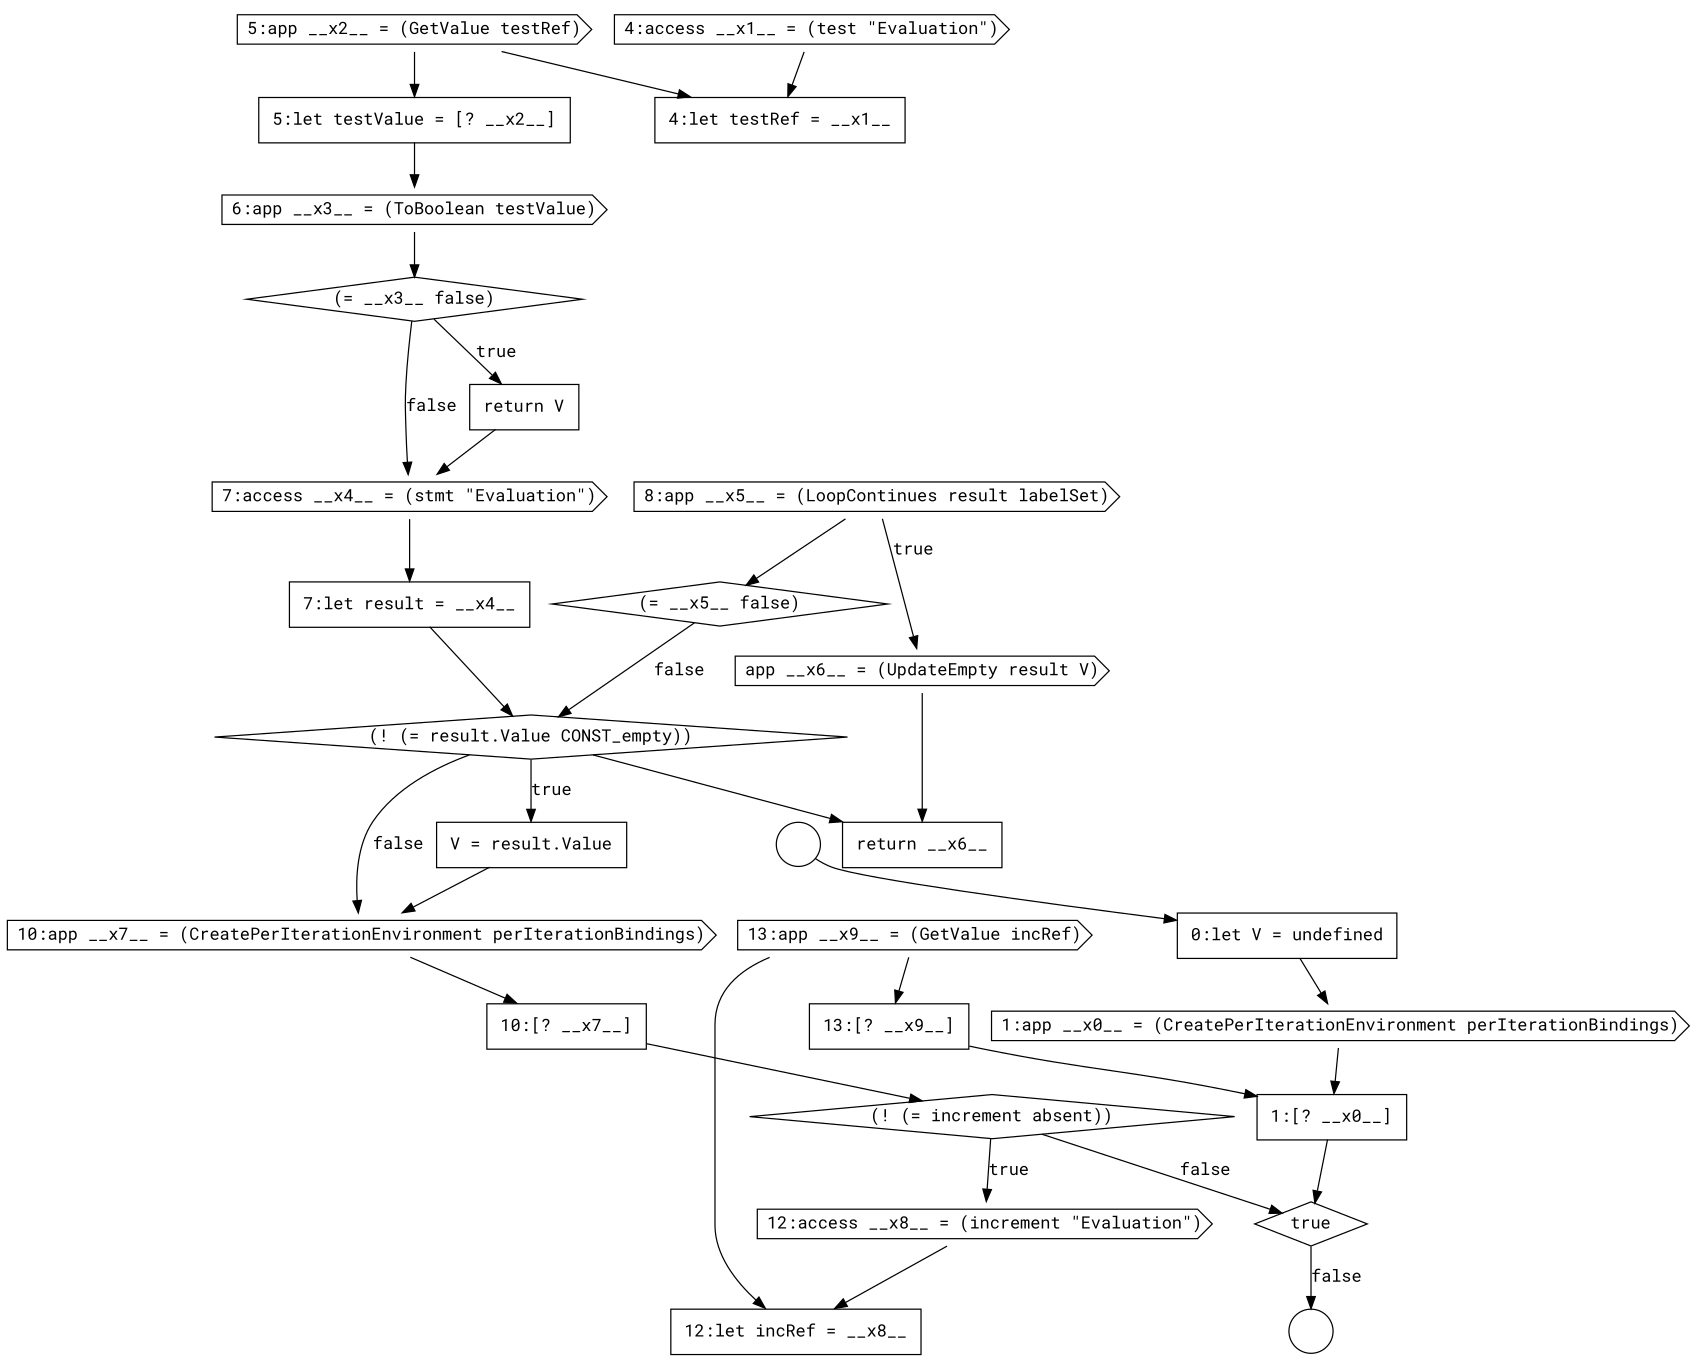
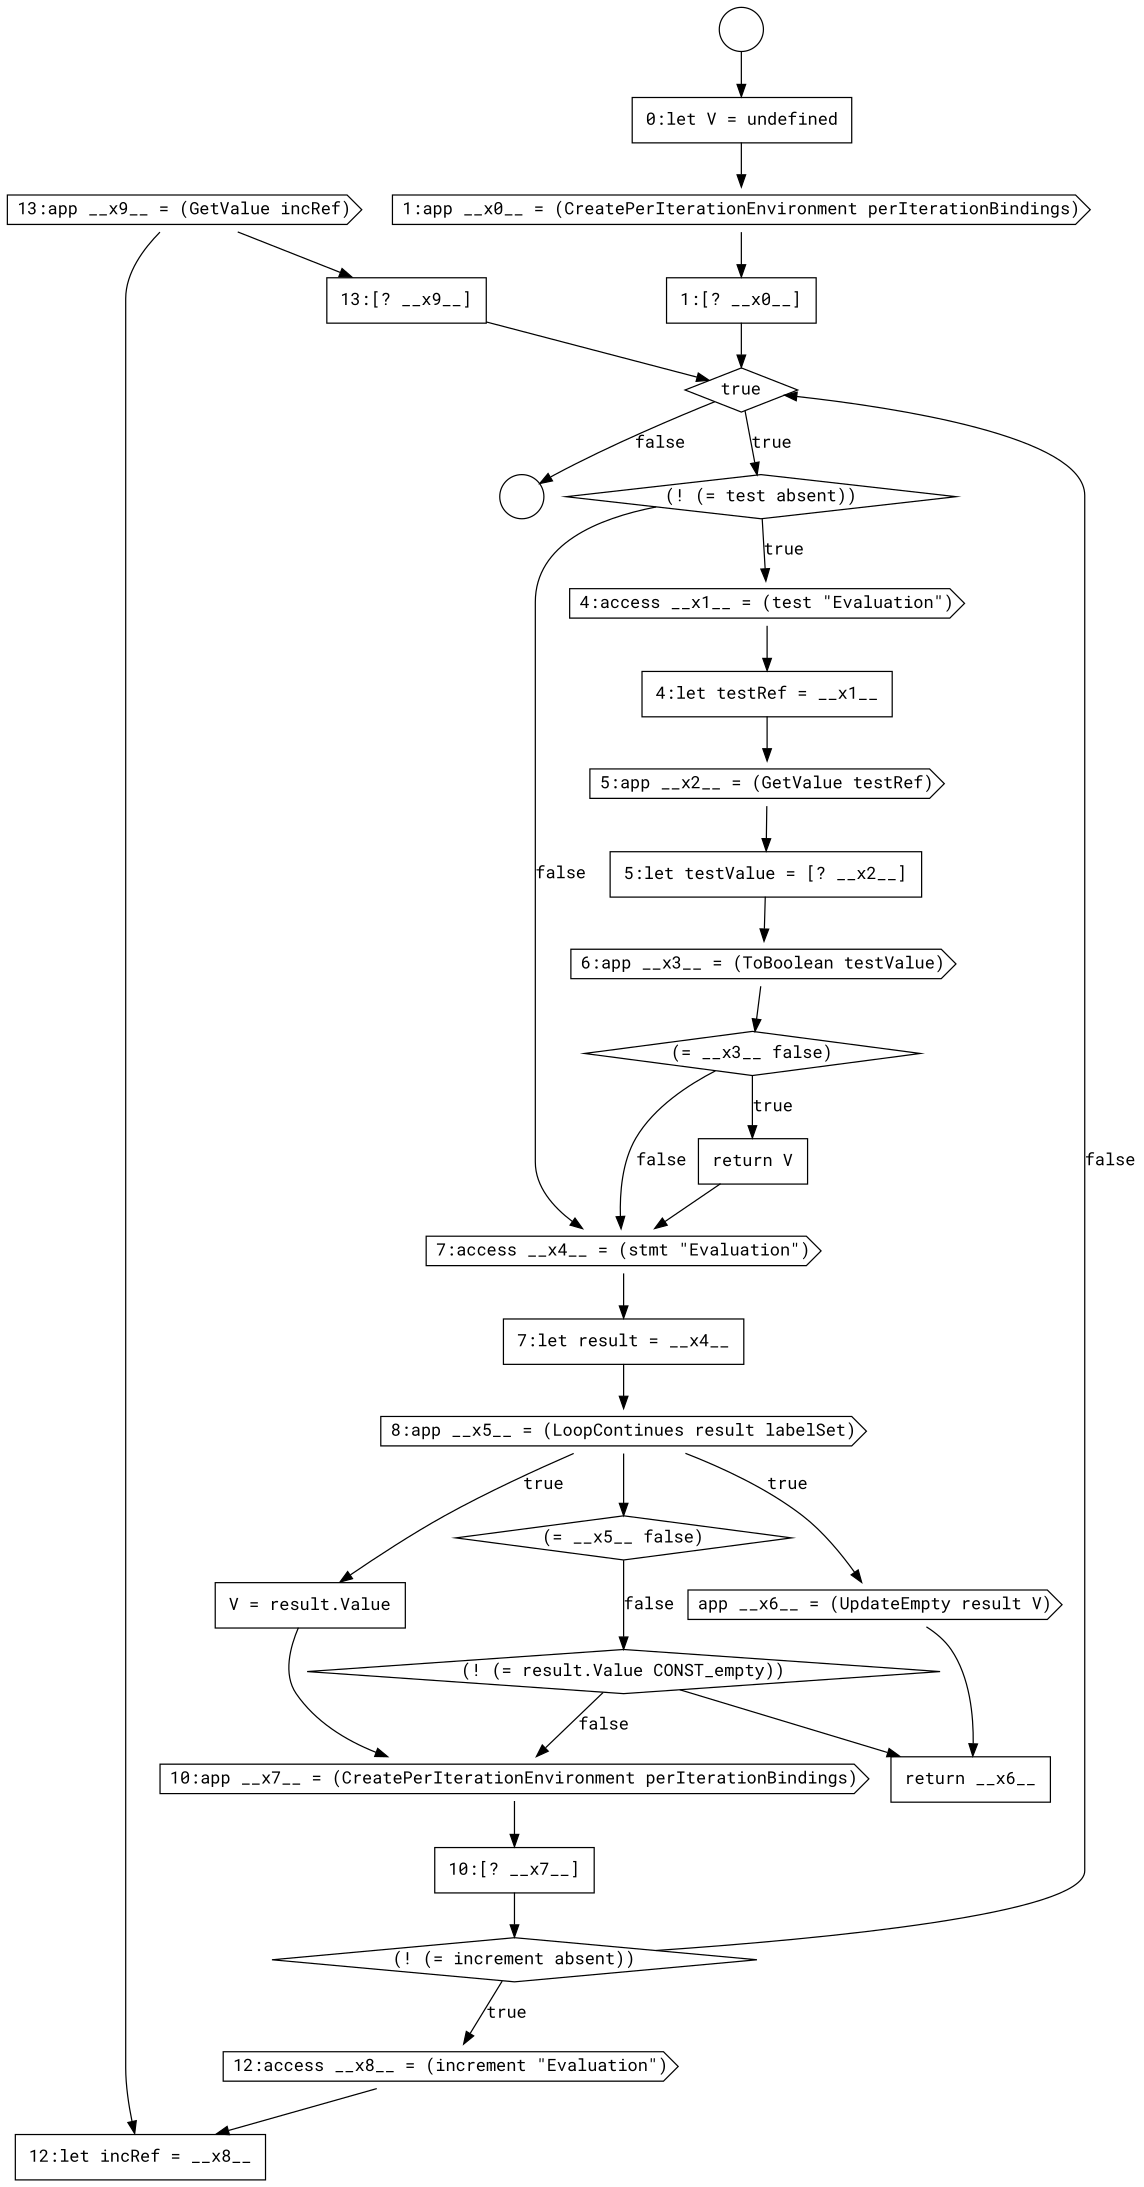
edge "5:app __x2__ = (GetValue testRef)" -> "4:let testRef = __x1__": reversed
node "(! (= test absent))": added
edge "7:let result = __x4__" -> "(! (= result.Value CONST_empty))": now "7:let result = __x4__" -> "8:app __x5__ = (LoopContinues result labelSet)"
edge "(! (= result.Value CONST_empty))" -> "V = result.Value": now "8:app __x5__ = (LoopContinues result labelSet)" -> "V = result.Value"
edge "13:[? __x9__]" -> "1:[? __x0__]": now "13:[? __x9__]" -> "true"
